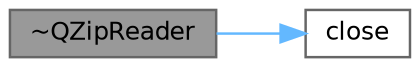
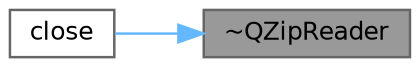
edge "~QZipReader" -> "close": reversed
